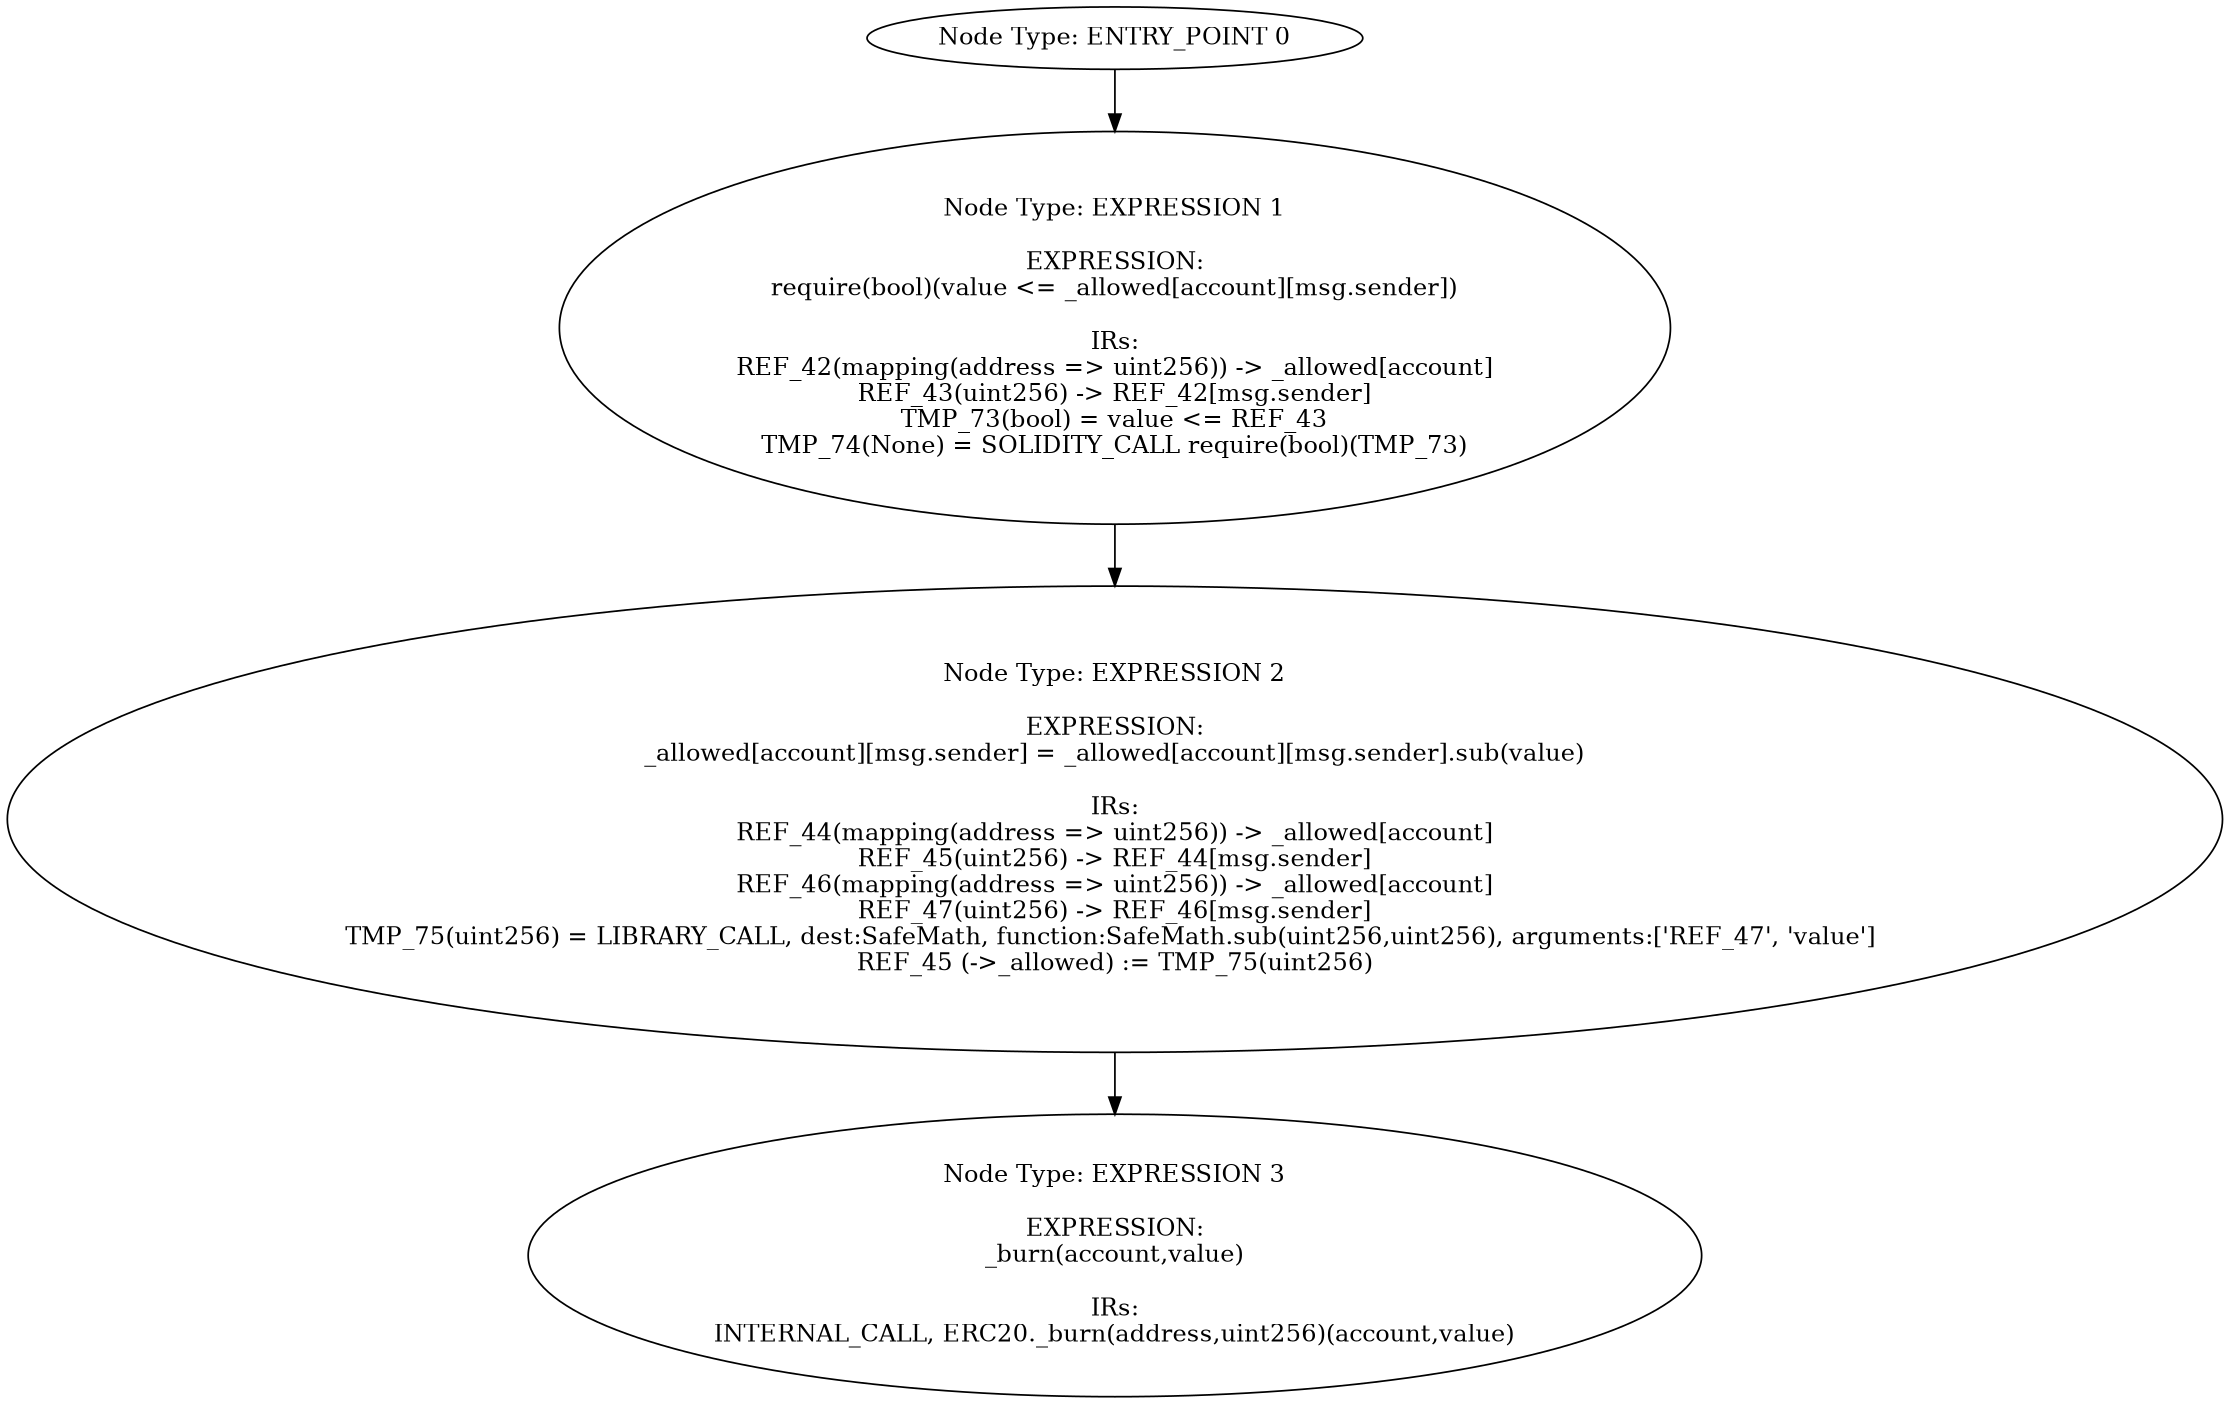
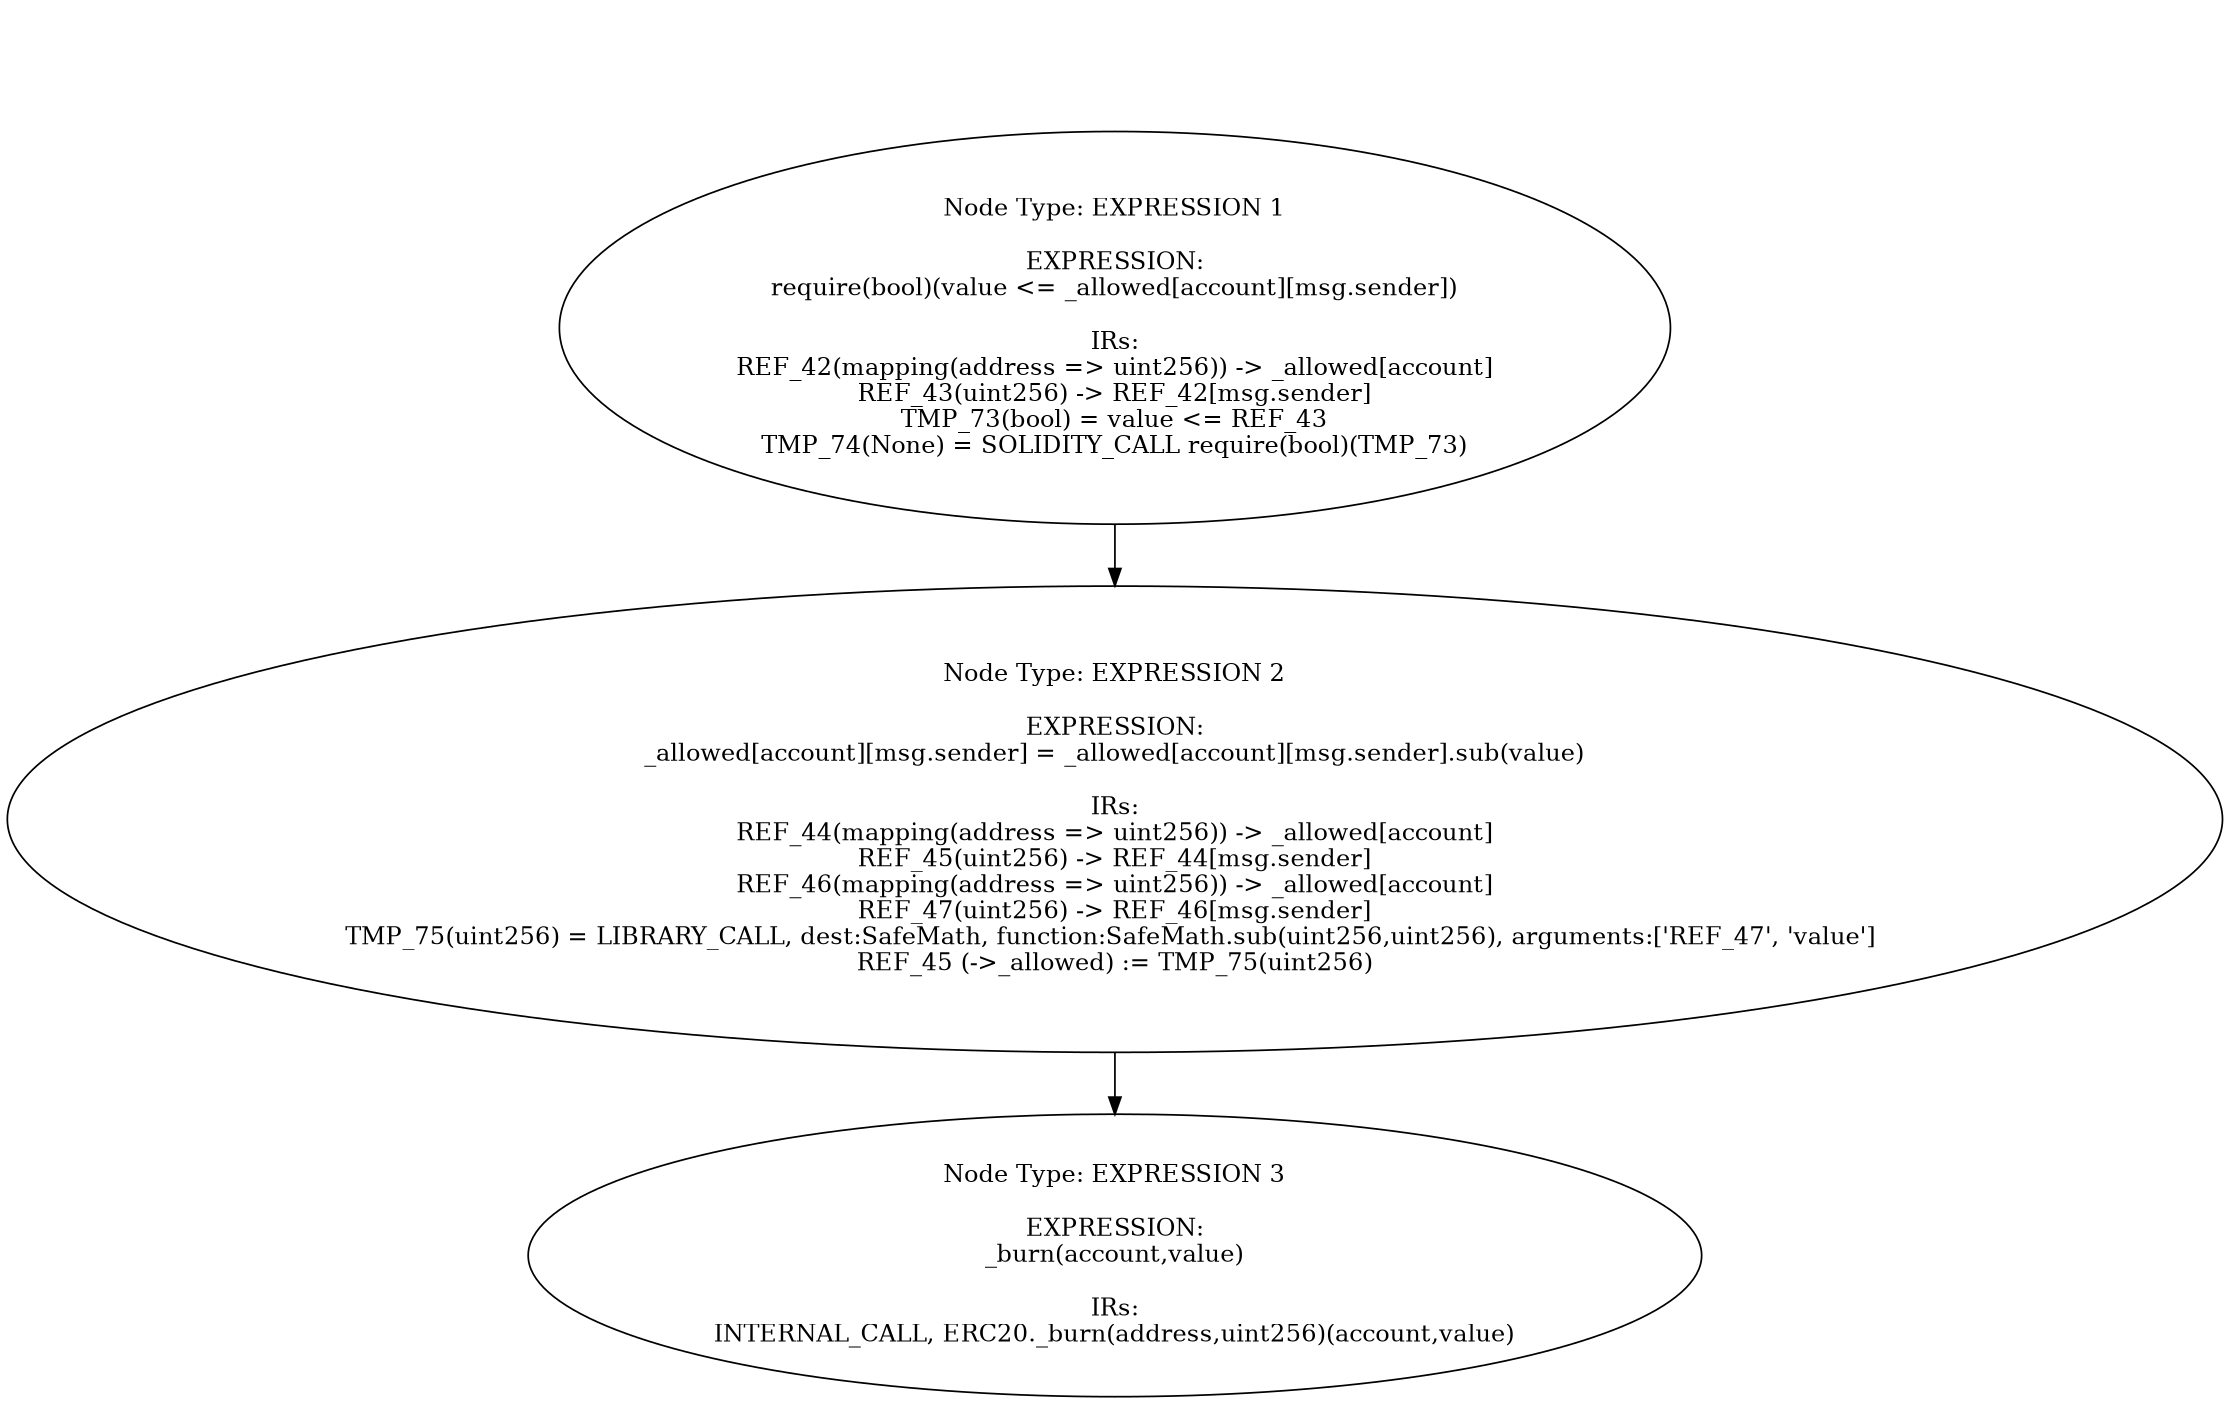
node "Node Type: ENTRY_POINT 0": removed
